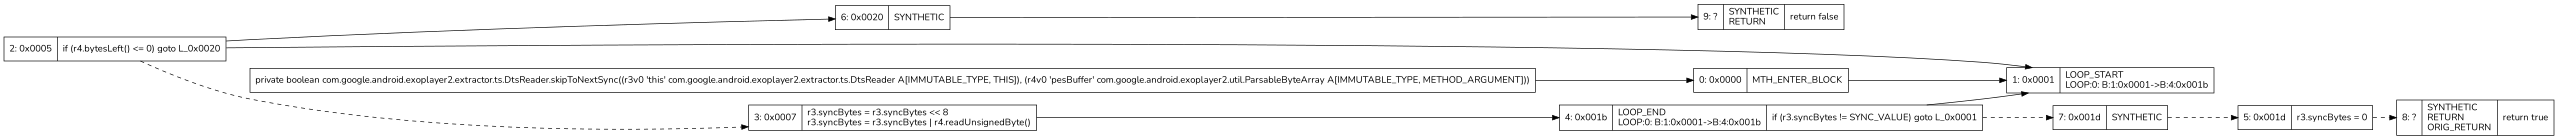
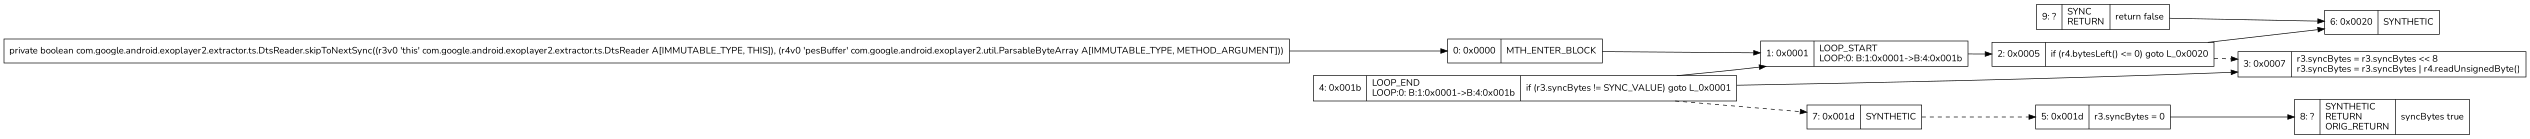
node "9: ?": text "SYNTHETIC" -> "SYNC"
edge "6: 0x0020" -> "9: ?": reversed
edge "2: 0x0005" -> "1: 0x0001": reversed
node "8: ?": text "return true" -> "syncBytes true"
edge "3: 0x0007" -> "4: 0x001b": reversed
edge "5: 0x001d" -> "8: ?": style dashed -> solid
